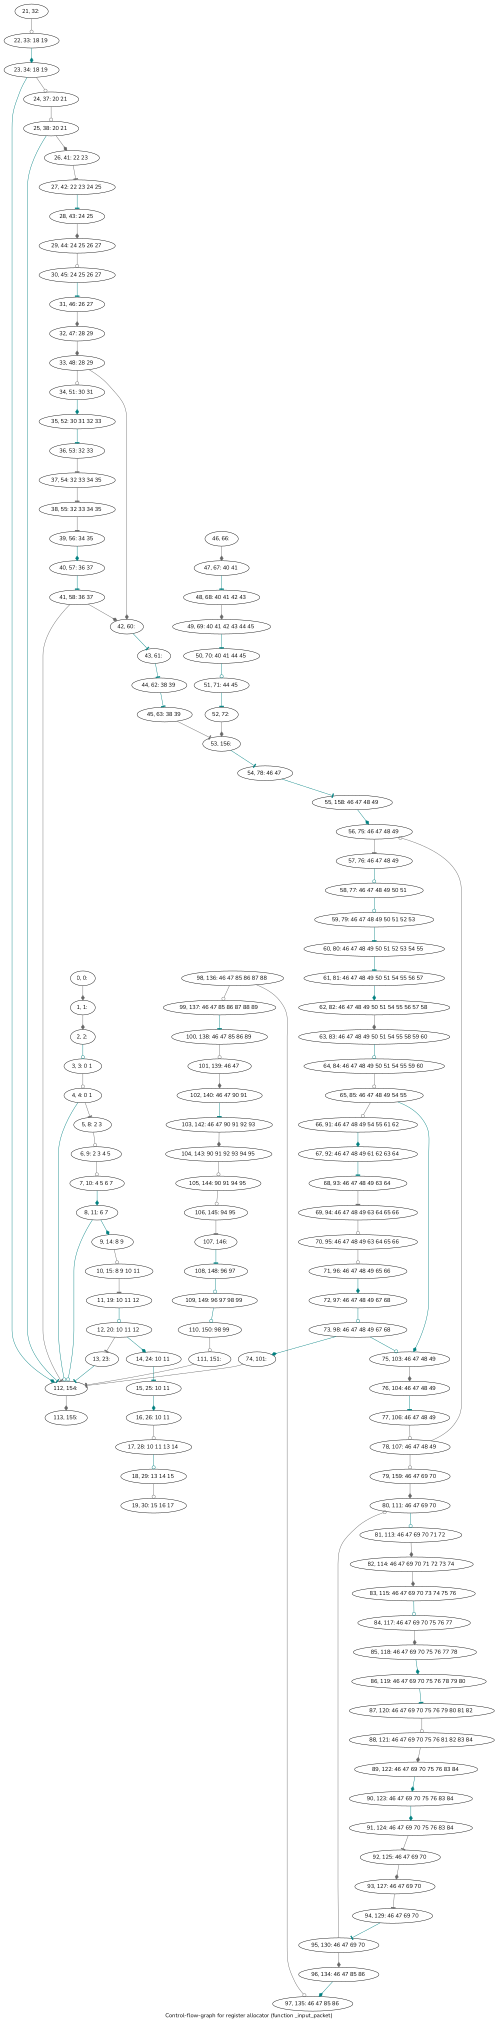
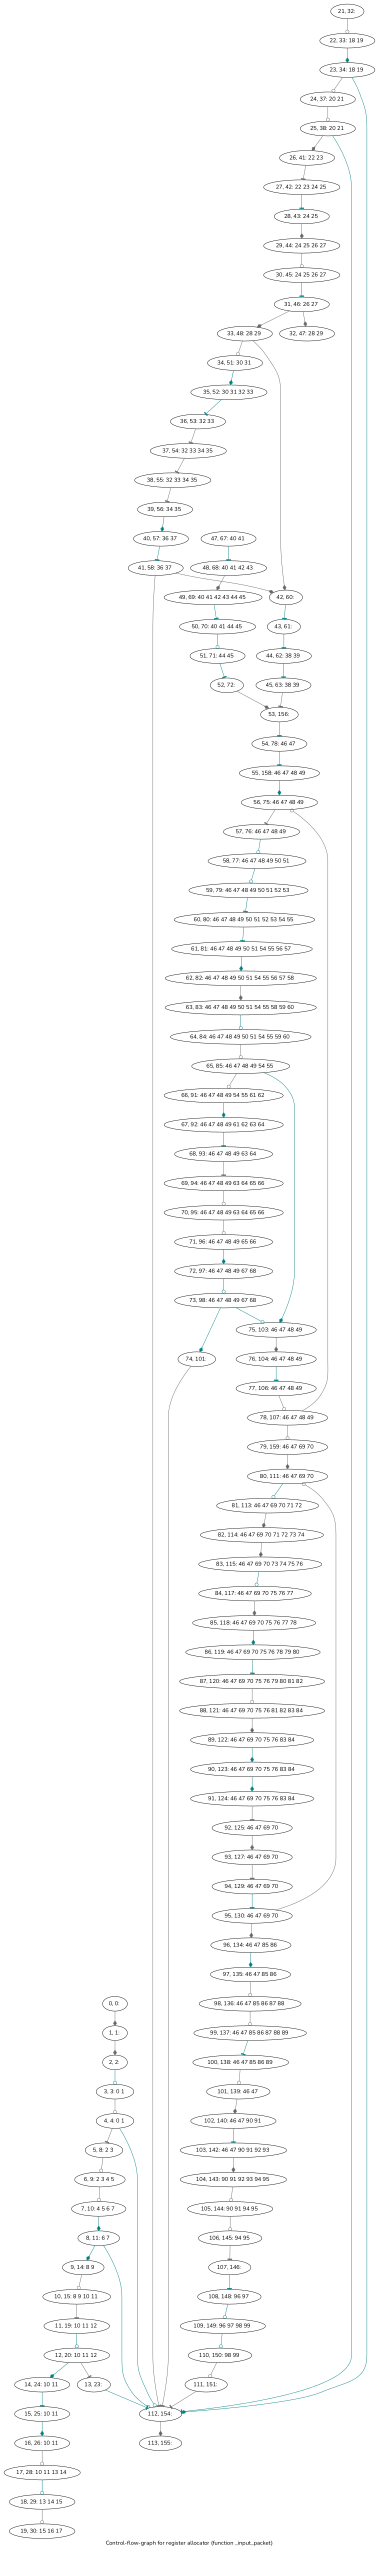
edge "32, 47: 28 29" -> "33, 48: 28 29": now "31, 46: 26 27" -> "33, 48: 28 29"
node "46, 66:": removed
edge "98, 136: 46 47 85 86 87 88" -> "97, 135: 46 47 85 86": reversed
